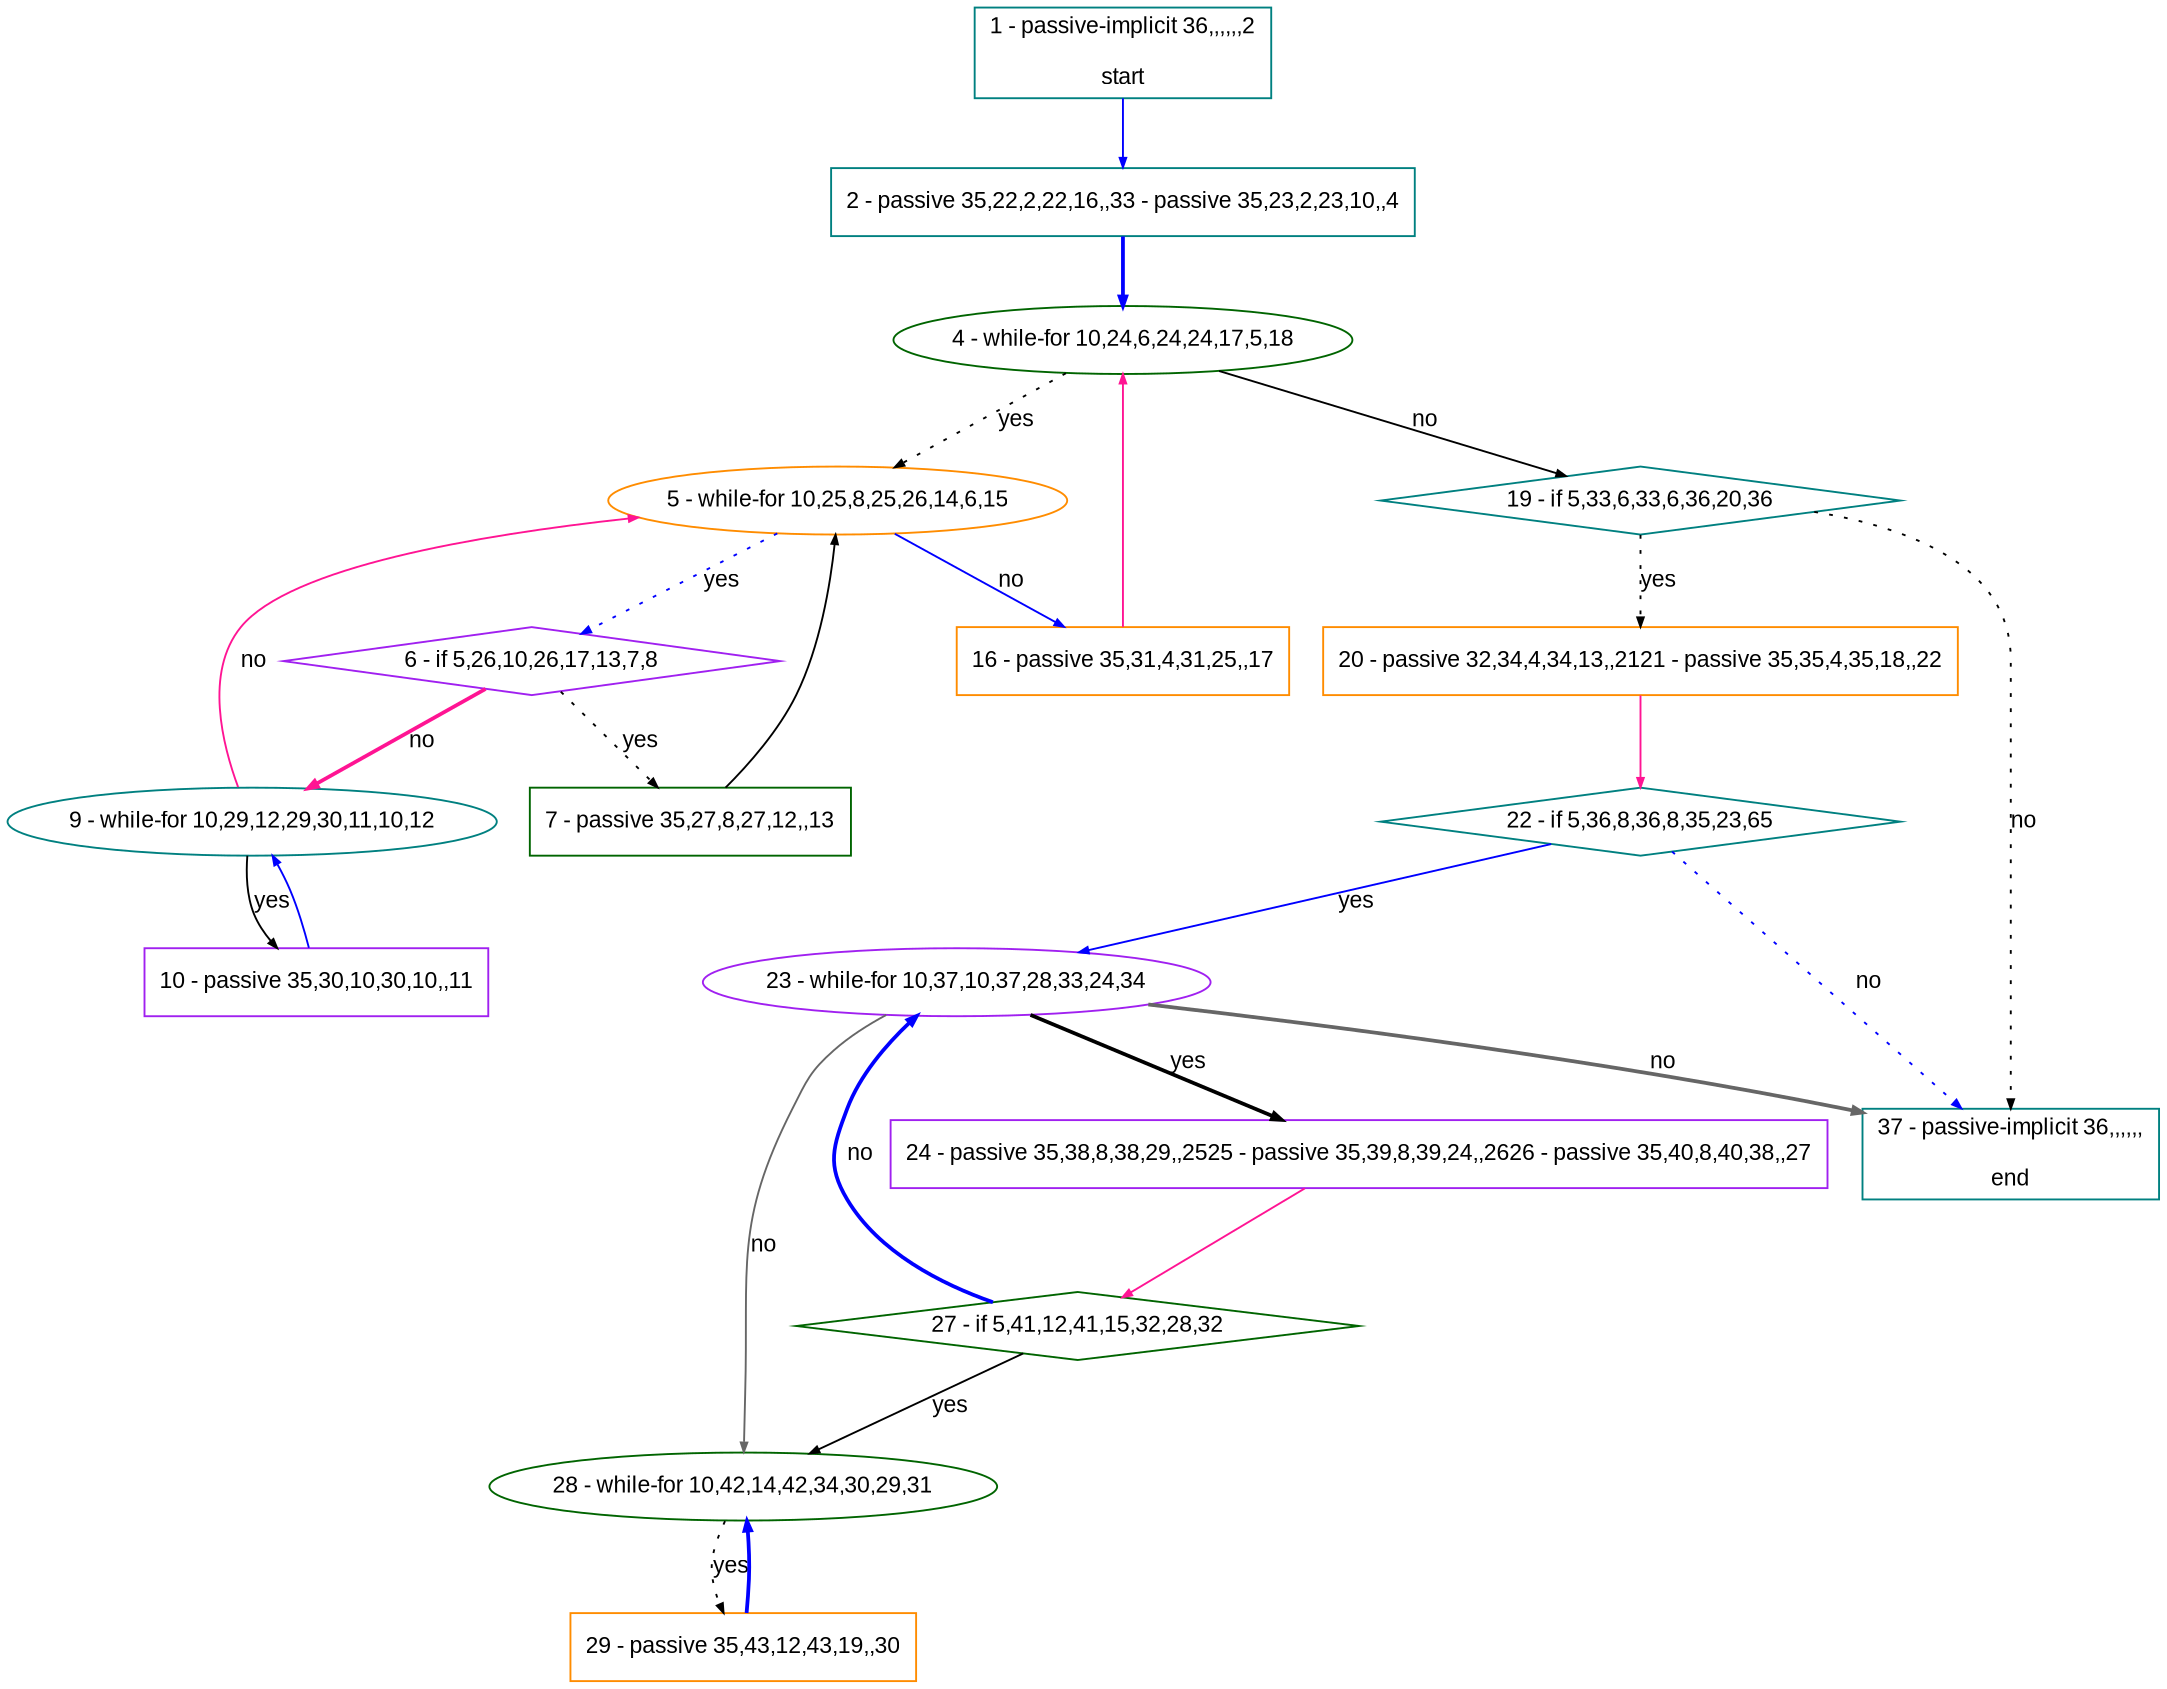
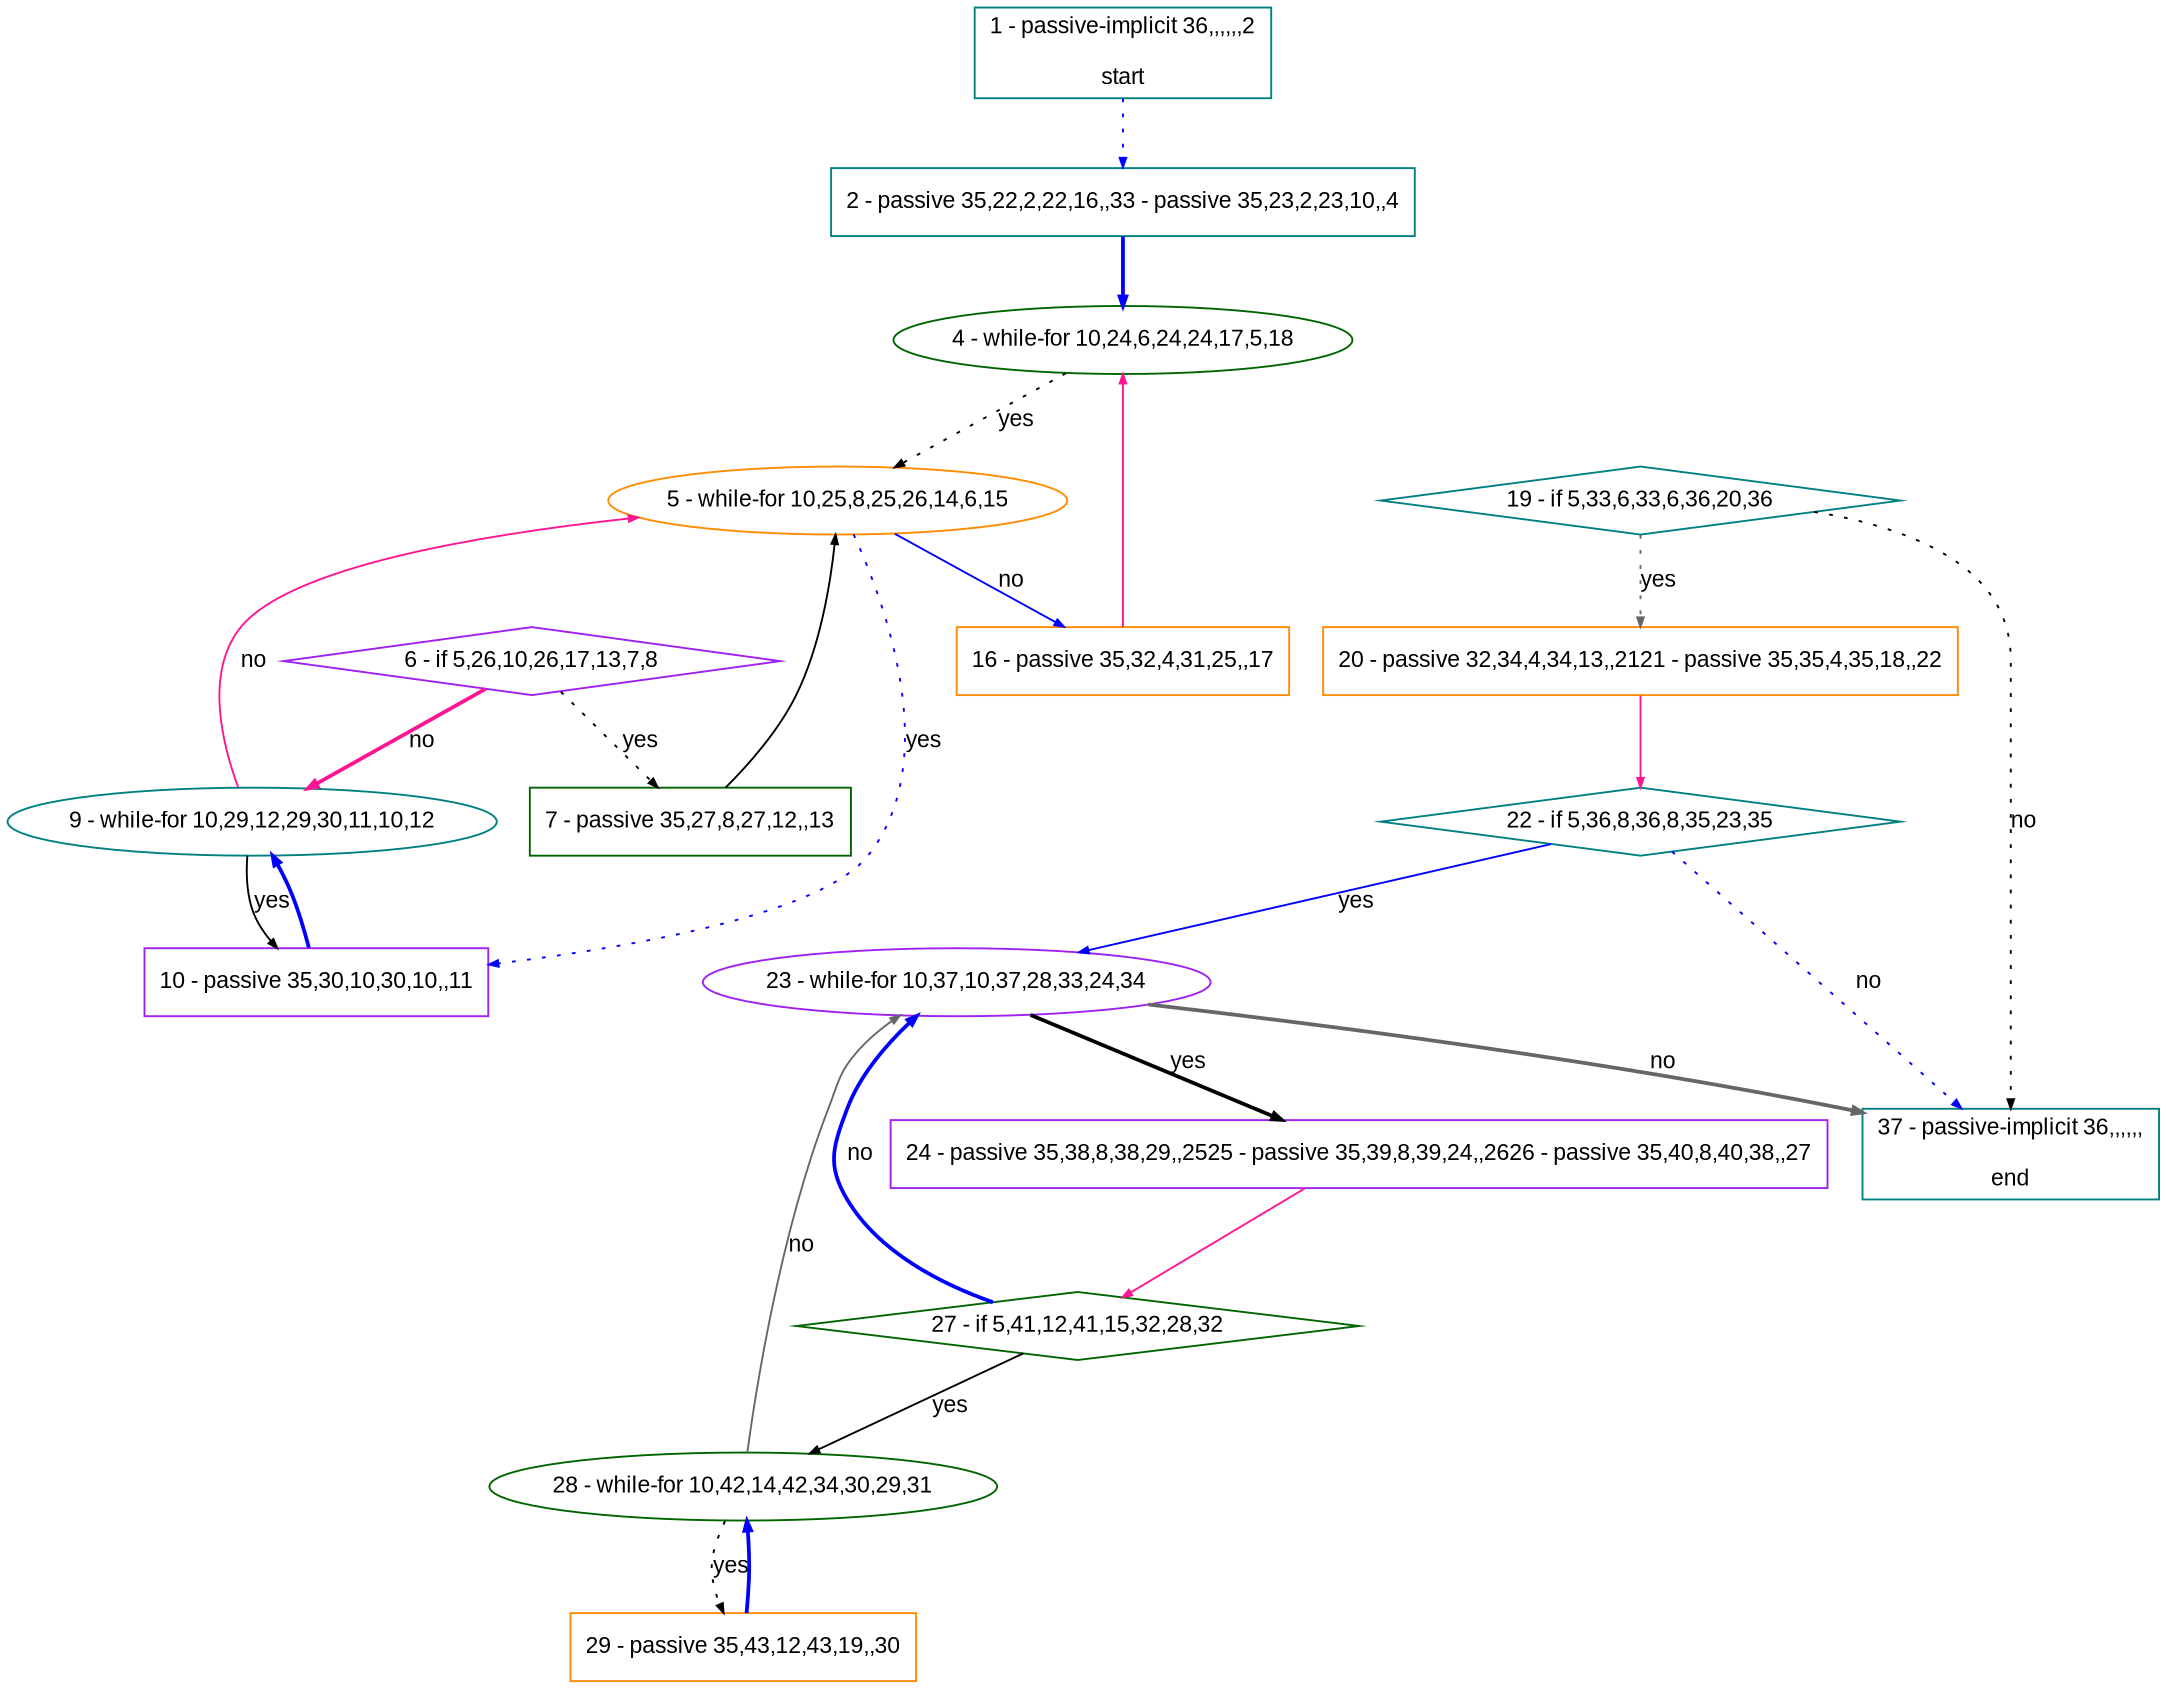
edge "1 - passive-implicit 36,,,,,,2 start" -> "2 - passive 35,22,2,22,16,,33 - passive 35,23,2,23,10,,4": style solid -> dotted
edge "4 - while-for 10,24,6,24,24,17,5,18" -> "19 - if 5,33,6,33,6,36,20,36": removed, label "no"
edge "19 - if 5,33,6,33,6,36,20,36" -> "20 - passive 32,34,4,34,13,,2121 - passive 35,35,4,35,18,,22": color black -> gray40
edge "5 - while-for 10,25,8,25,26,14,6,15" -> "6 - if 5,26,10,26,17,13,7,8": now "5 - while-for 10,25,8,25,26,14,6,15" -> "10 - passive 35,30,10,30,10,,11"
node "16 - passive 35,31,4,31,25,,17": label "16 - passive 35,31,4,31,25,,17" -> "16 - passive 35,32,4,31,25,,17"
node "22 - if 5,36,8,36,8,35,23,65": label "22 - if 5,36,8,36,8,35,23,65" -> "22 - if 5,36,8,36,8,35,23,35"
edge "10 - passive 35,30,10,30,10,,11" -> "9 - while-for 10,29,12,29,30,11,10,12": style solid -> bold
edge "23 - while-for 10,37,10,37,28,33,24,34" -> "28 - while-for 10,42,14,42,34,30,29,31": reversed
